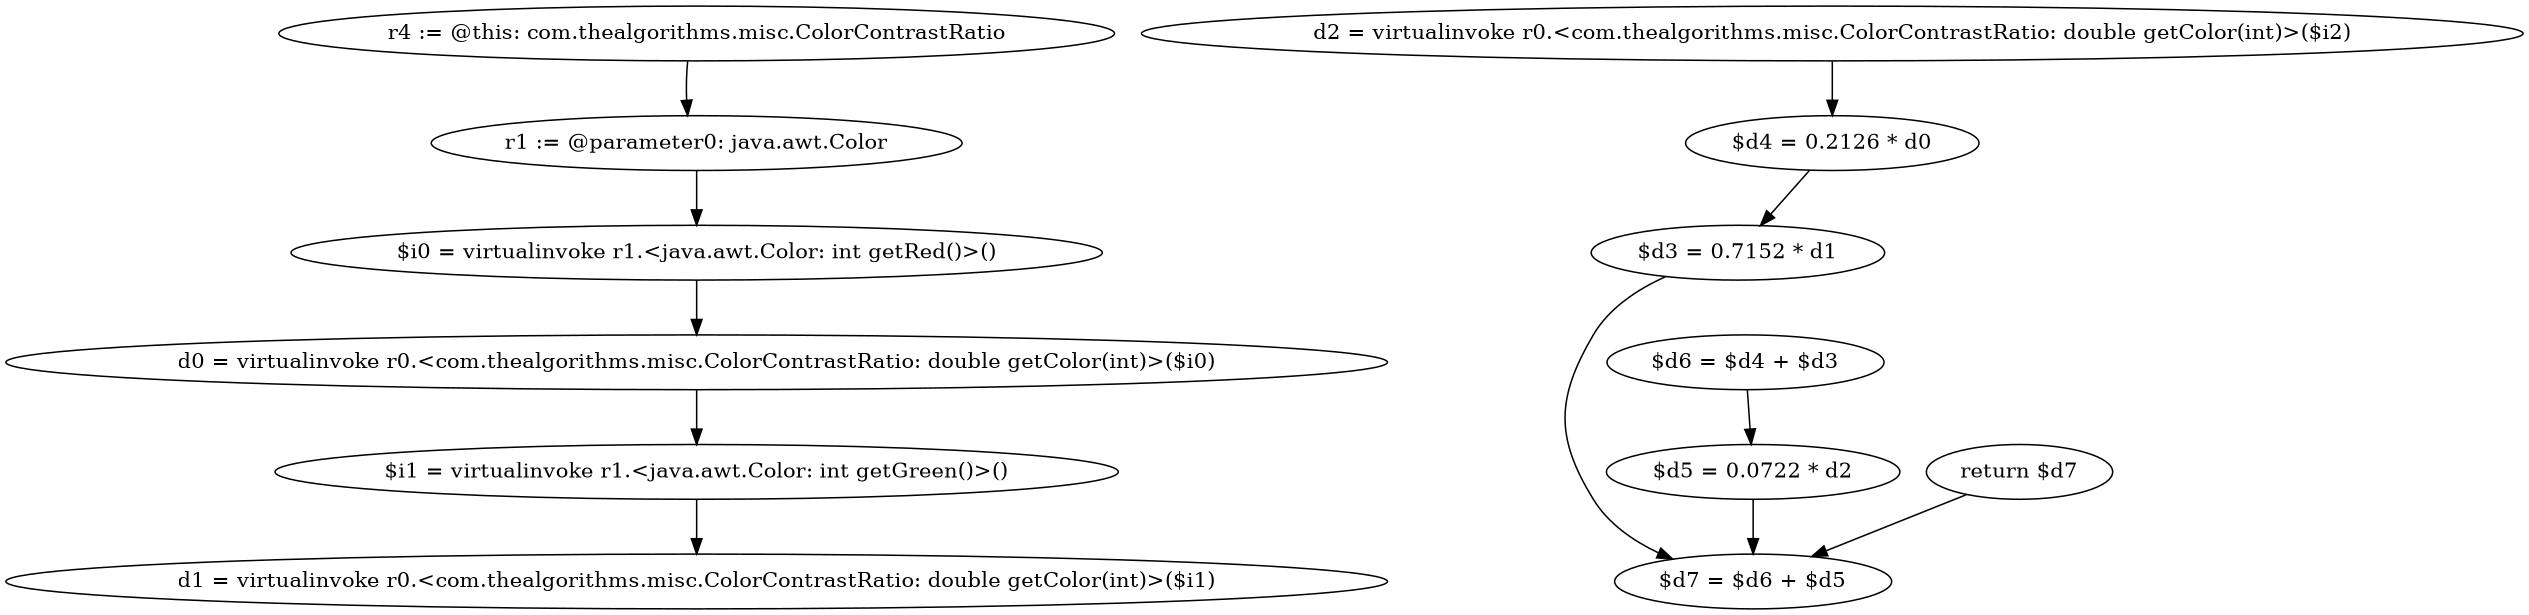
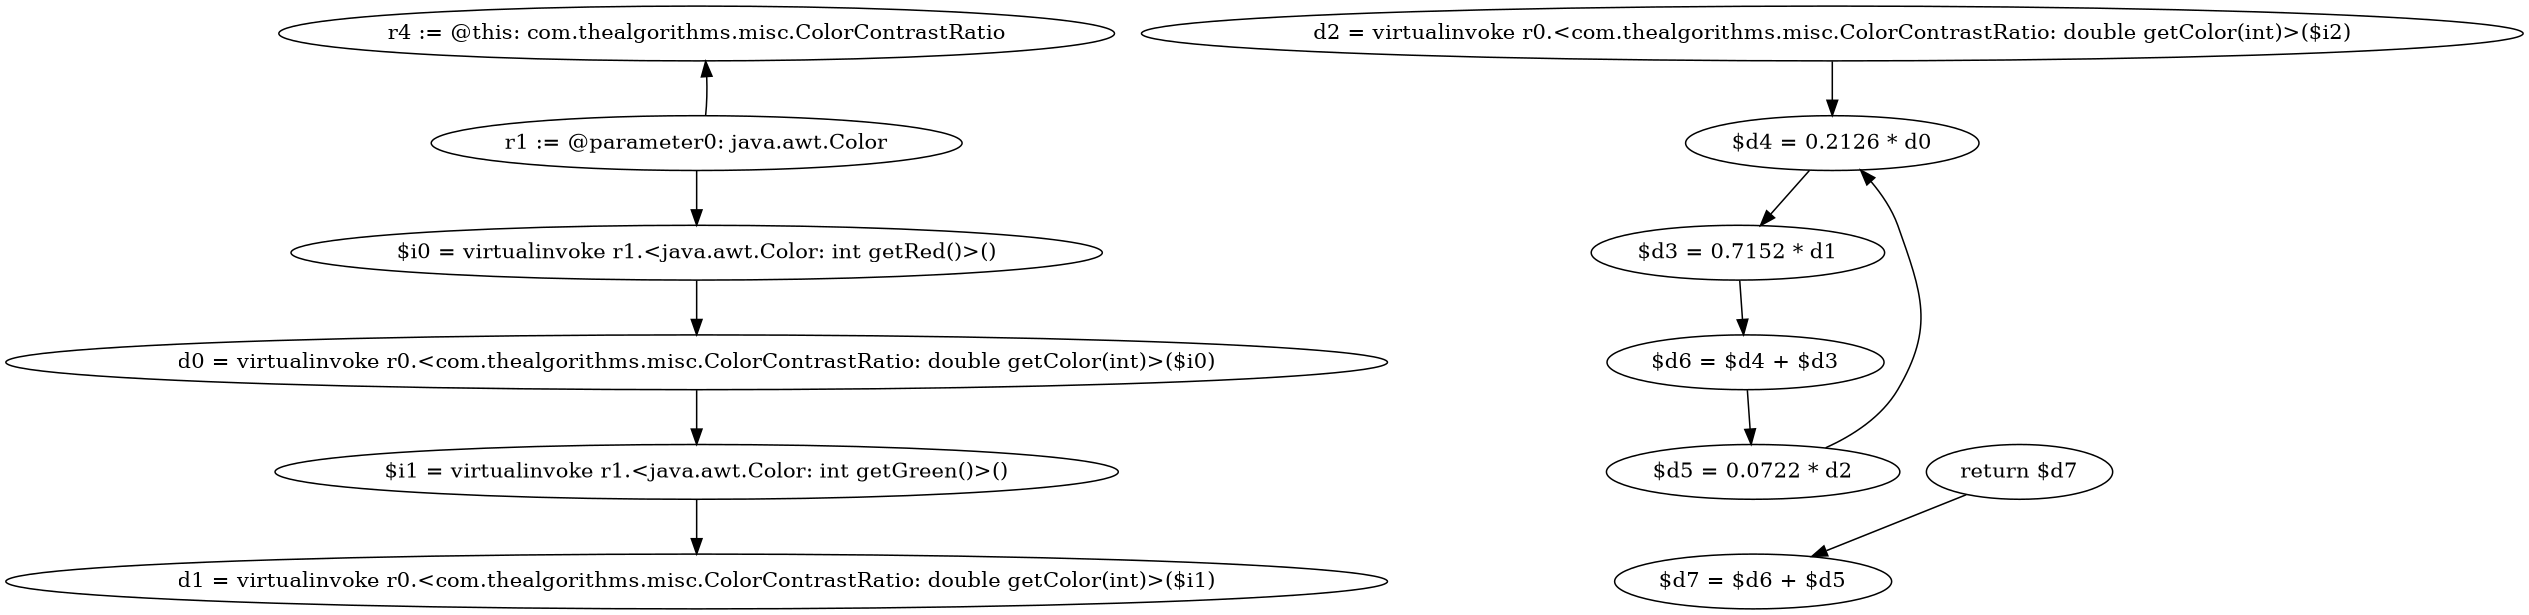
edge "r4 := @this: com.thealgorithms.misc.ColorContrastRatio" -> "r1 := @parameter0: java.awt.Color": reversed
edge "$d3 = 0.7152 * d1" -> "$d7 = $d6 + $d5": now "$d3 = 0.7152 * d1" -> "$d6 = $d4 + $d3"
edge "$d5 = 0.0722 * d2" -> "$d7 = $d6 + $d5": now "$d5 = 0.0722 * d2" -> "$d4 = 0.2126 * d0"
